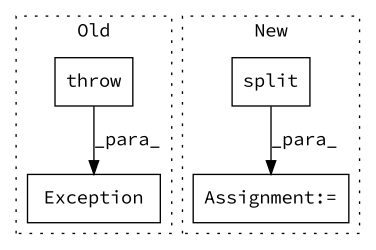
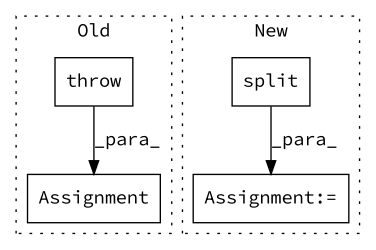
node "Exception": label "Exception" -> "Assignment"
